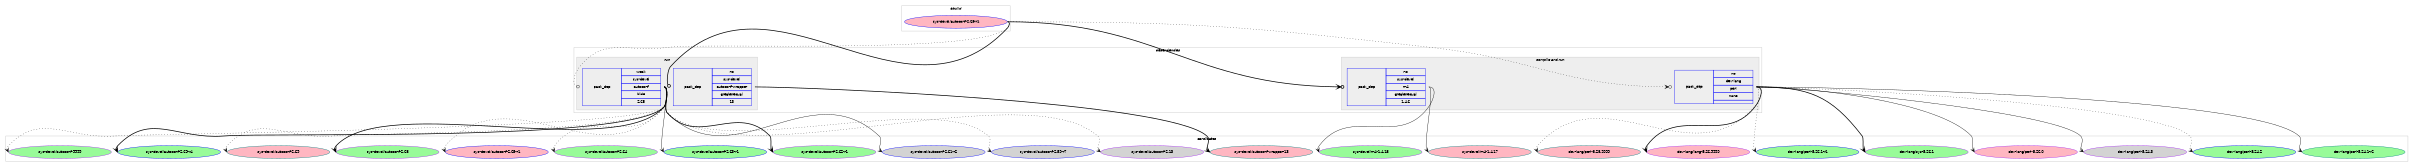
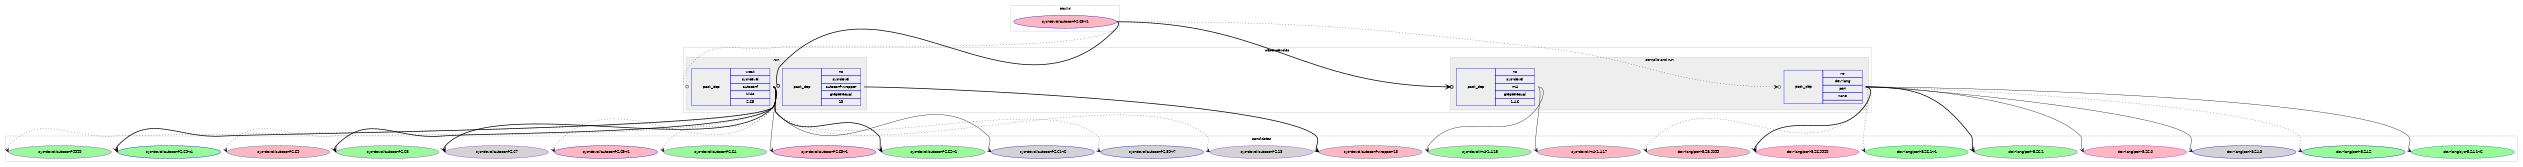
node "sys-devel/autoconf-2.67": added
node "sys-devel/autoconf-2.63-r1": fillcolor palegreen -> lightpink
node "dev-lang/lang-5.26.9999": label "dev-lang/lang-5.26.9999" -> "dev-lang/perl-5.26.9999"
node "dev-lang/perl-5.26.1-r1": color blue -> teal
node "dev-lang/sys-5.26.1": label "dev-lang/sys-5.26.1" -> "dev-lang/perl-5.26.1"
node "dev-lang/perl-5.24.3": color purple -> blue
node "dev-lang/perl-5.24.1-r2": label "dev-lang/perl-5.24.1-r2" -> "dev-lang/sys-5.24.1-r2"
